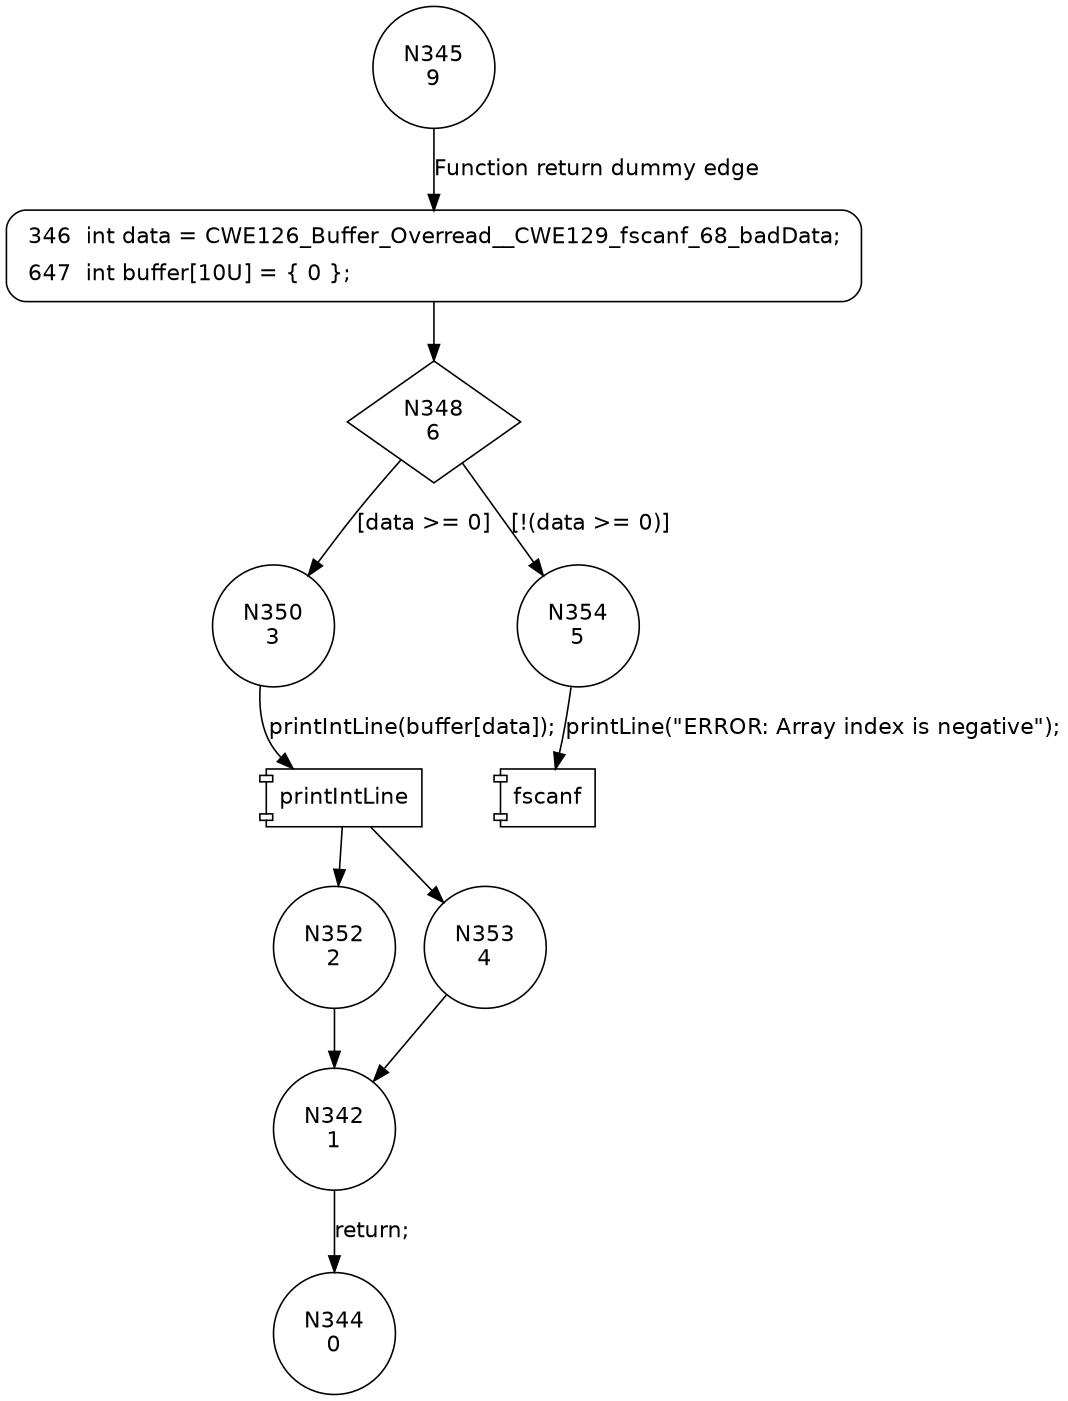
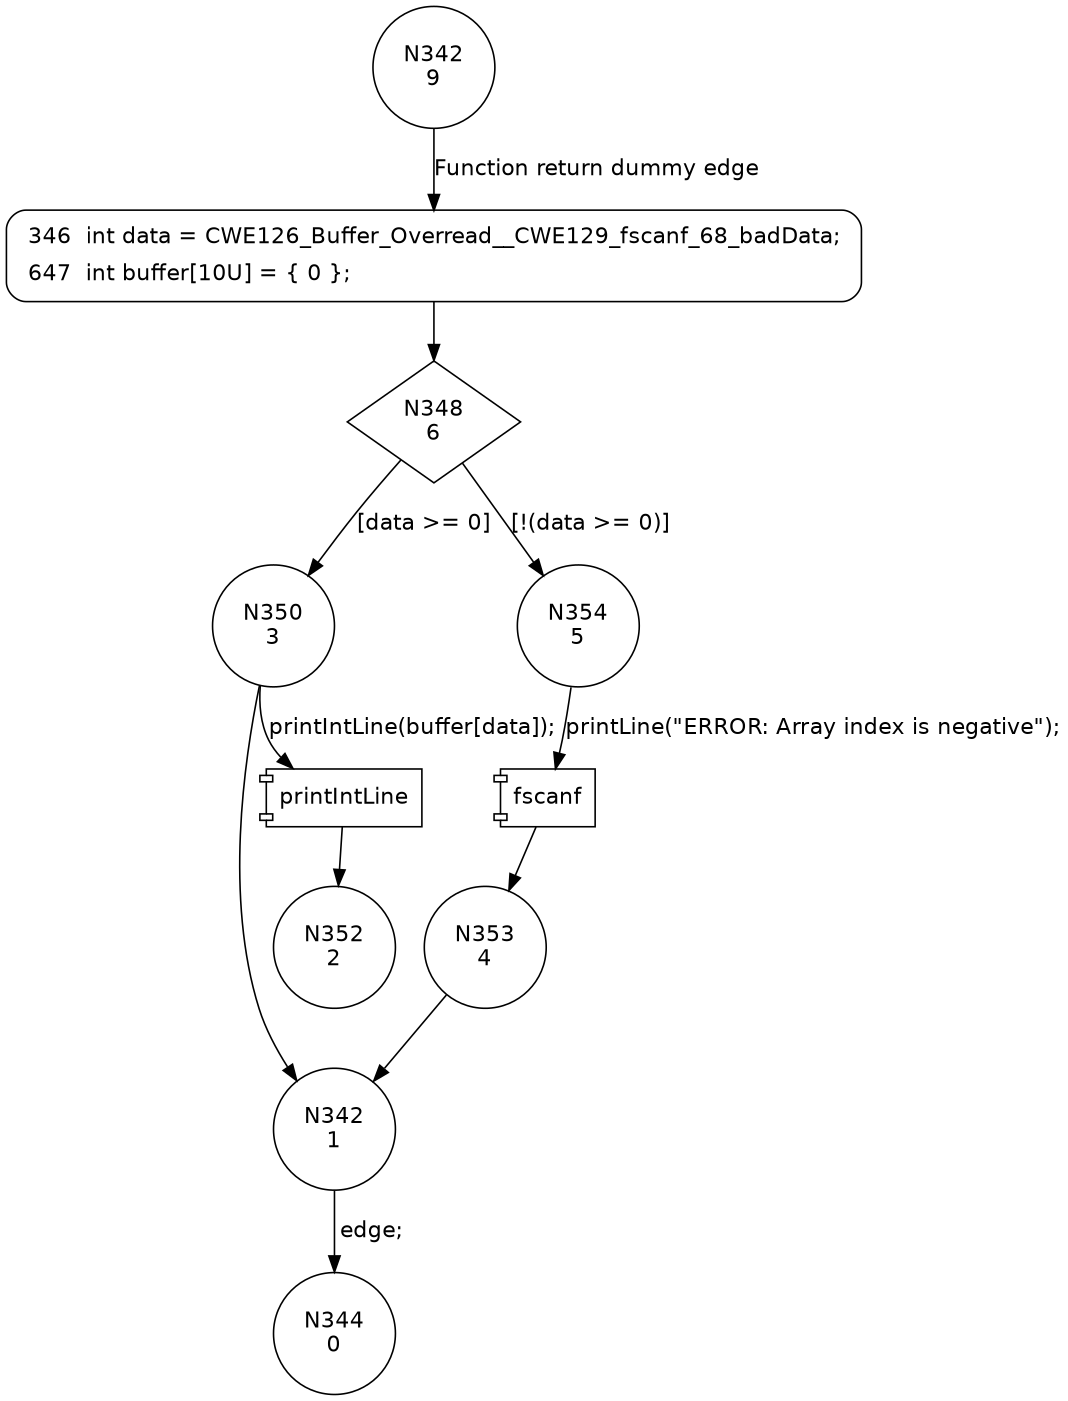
node "N345 9": label "N345 9" -> "N342 9"
edge "printIntLine" -> "N353 4": now "fscanf" -> "N353 4"
edge "N352 2" -> "N342 1": now "N350 3" -> "N342 1"
edge "N342 1" -> "N344 0": label "return;" -> "edge;"
